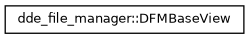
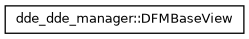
node "dde_file_manager::DFMBaseView": label "dde_file_manager::DFMBaseView" -> "dde_dde_manager::DFMBaseView"
